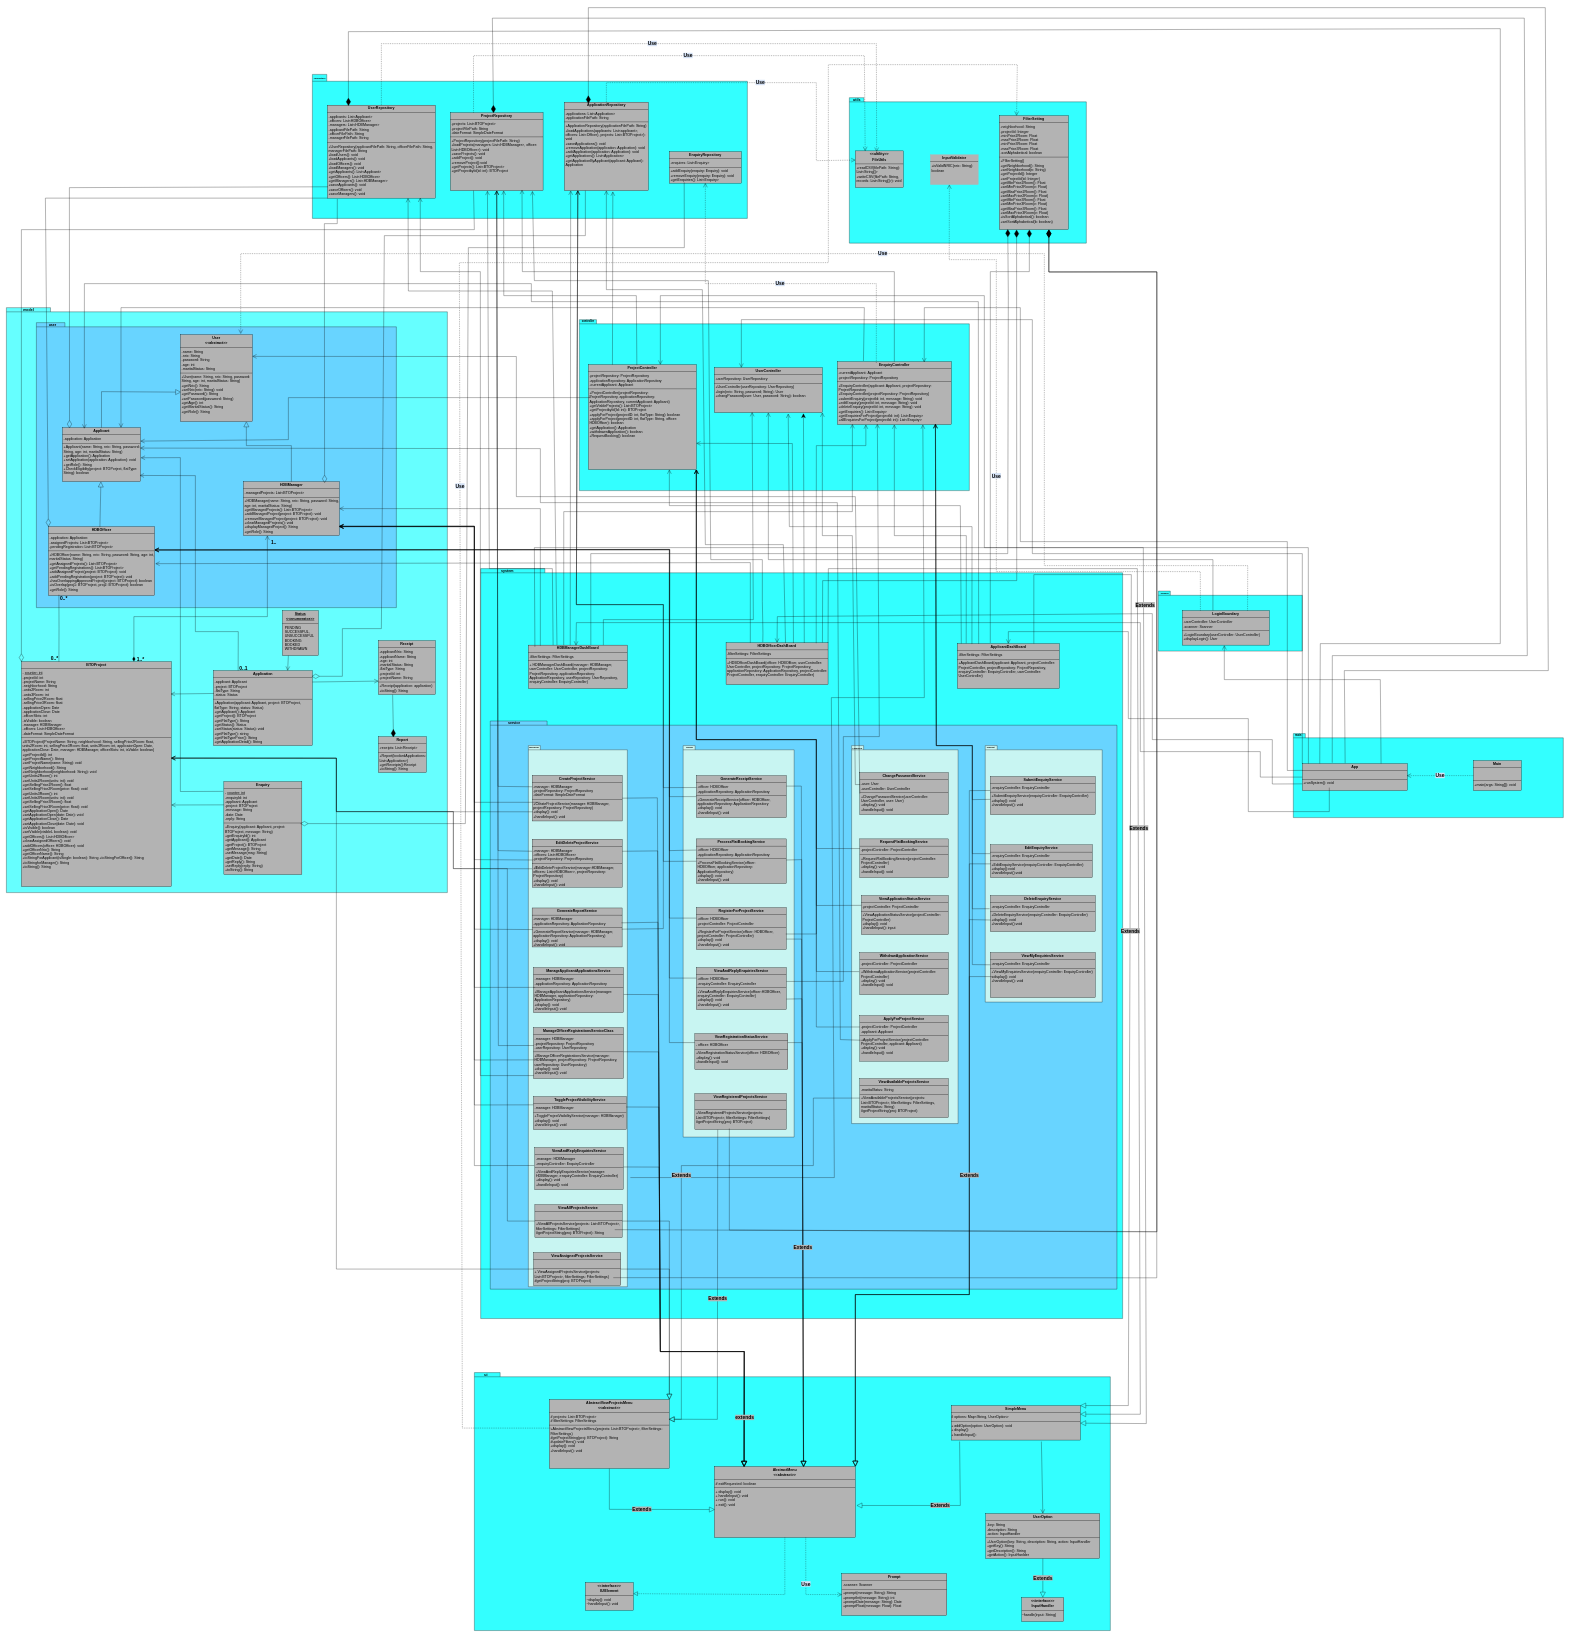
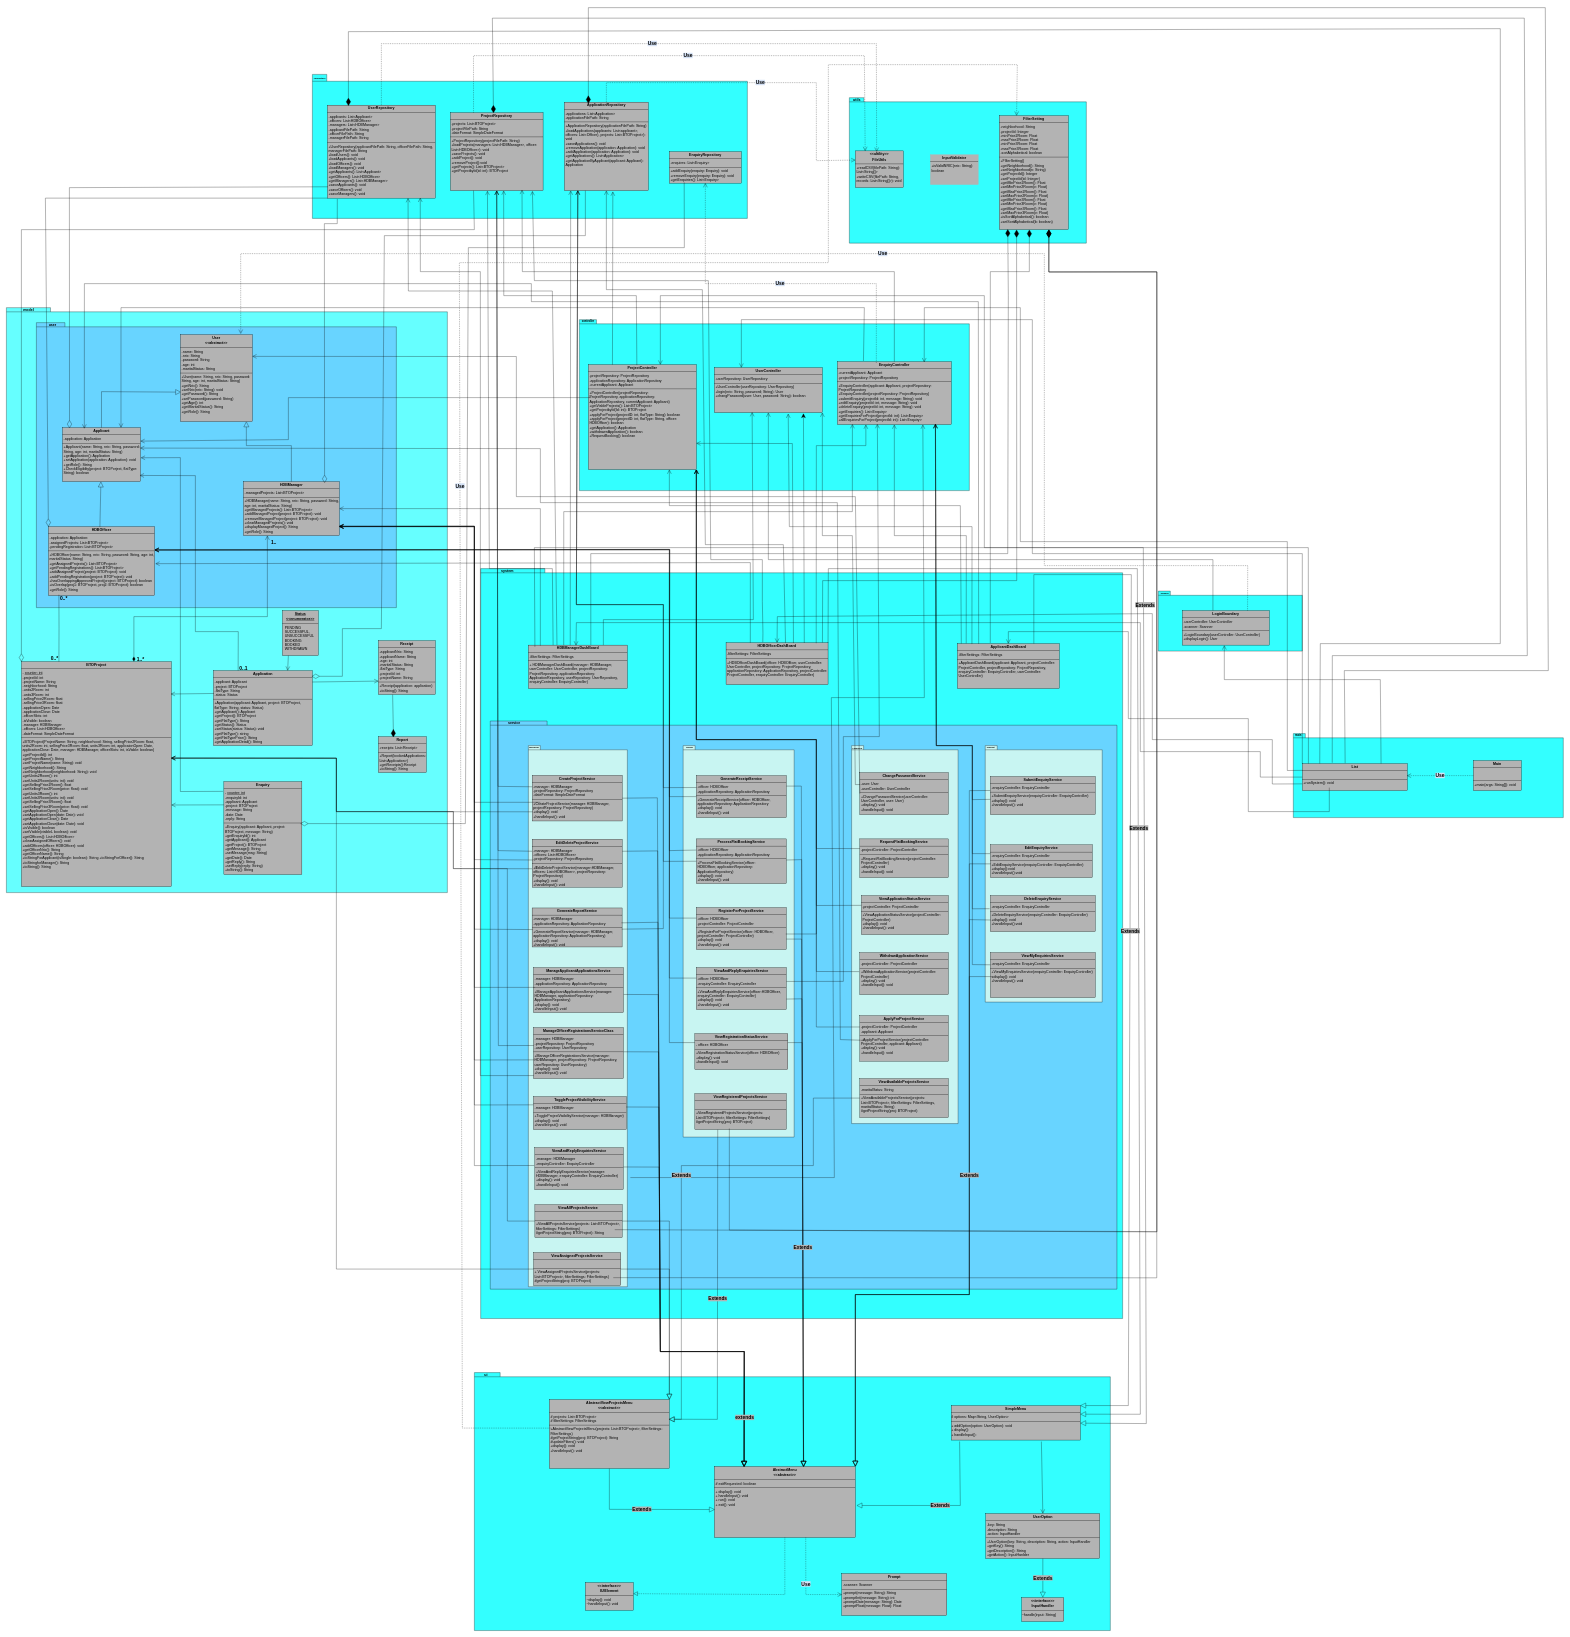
edge "LoginBoundary -userController: UserController -scanner: Scanner +LoginBoundary(userController: UserController) +displayLogin(): User" -> "InputValidator +isValidNRIC(nric: String): boolean": removed, label "Use"
node "App +runSystem(): void": label "App +runSystem(): void" -> "List +runSystem(): void"
node "ViewApplicationStatusService -projectController: ProjectController +ViewApplicationStatusService(projectController: ProjectController) +display(): void +handleInput(): input": label "ViewApplicationStatusService -projectController: ProjectController +ViewApplicationStatusService(projectController: ProjectController) +display(): void +handleInput(): input" -> "ViewApplicationStatusService -projectController: ProjectController +ViewApplicationStatusService(projectController: ProjectController) +display(): void +handleInput(): void"
